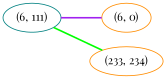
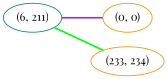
node "(6, 111)": label "(6, 111)" -> "(6, 211)"
node "(6, 0)": label "(6, 0)" -> "(0, 0)"
